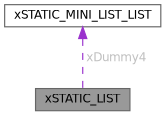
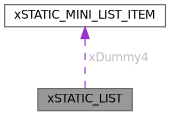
node "xSTATIC_MINI_LIST_LIST": label "xSTATIC_MINI_LIST_LIST" -> "xSTATIC_MINI_LIST_ITEM"
